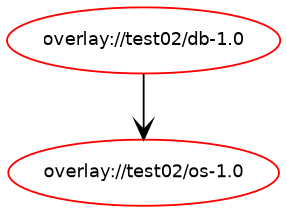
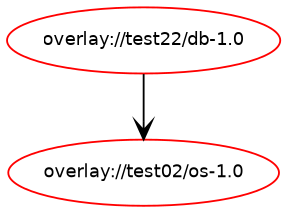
node "overlay://test02/db-1.0": label "overlay://test02/db-1.0" -> "overlay://test22/db-1.0"
